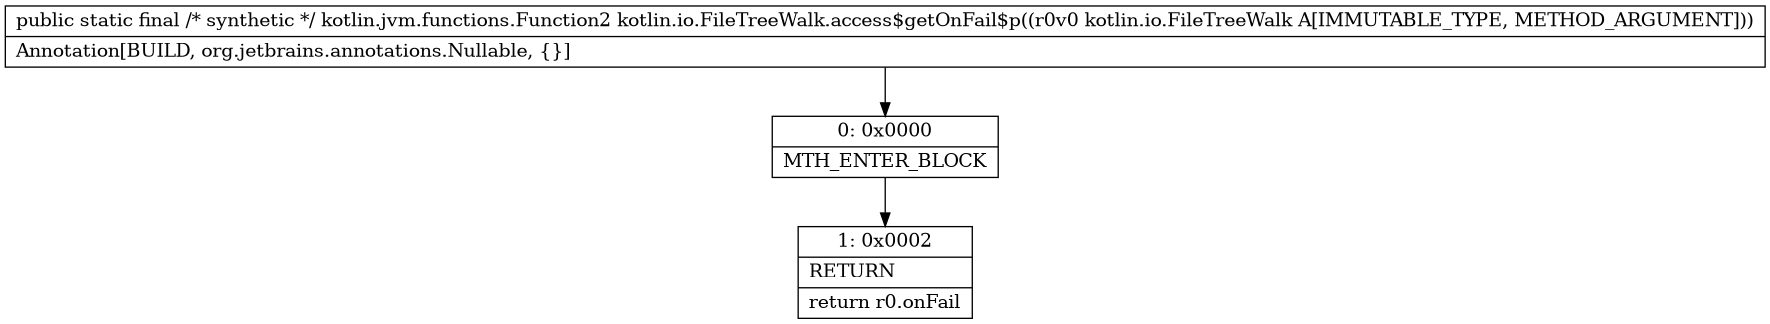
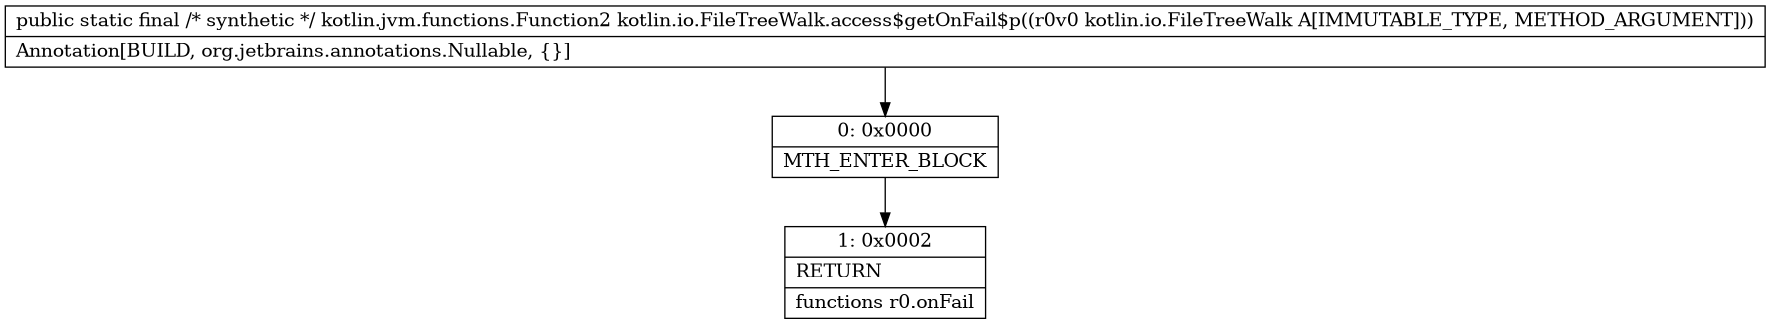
node "1: 0x0002": text "return r0.onFail" -> "functions r0.onFail"
